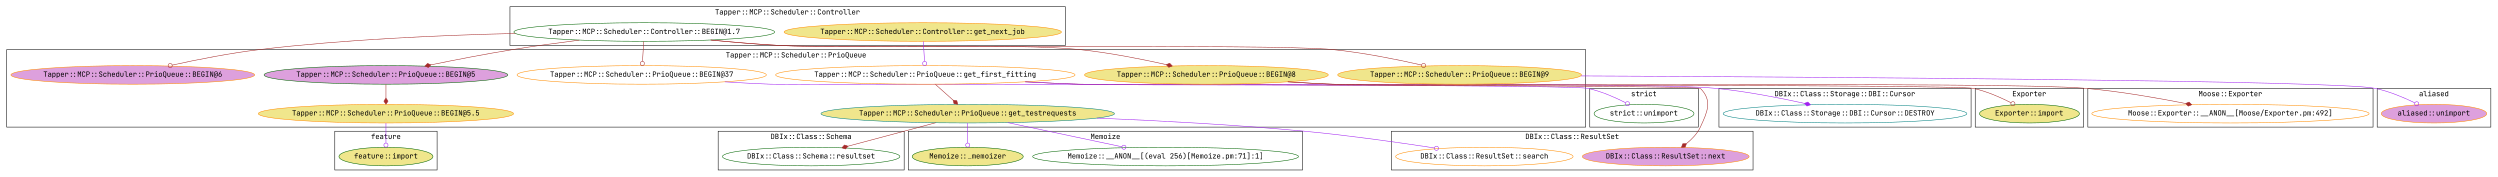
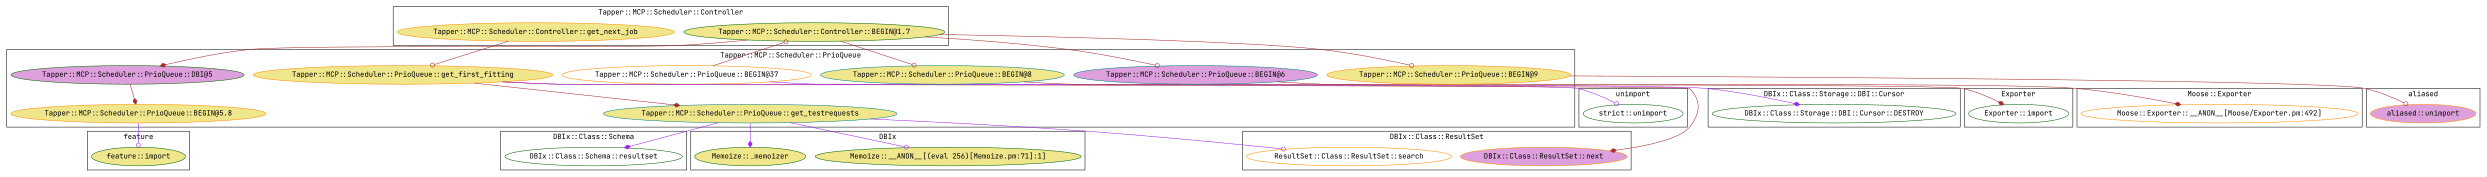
node "Tapper::MCP::Scheduler::Controller::BEGIN@1.7": fillcolor white -> khaki
edge "Tapper::MCP::Scheduler::Controller::BEGIN@1.7" -> "Tapper::MCP::Scheduler::PrioQueue::BEGIN@8": arrowhead diamond -> odot
edge "Tapper::MCP::Scheduler::Controller::BEGIN@1.7" -> "Tapper::MCP::Scheduler::PrioQueue::BEGIN@37": reversed
edge "Tapper::MCP::Scheduler::Controller::get_next_job" -> "Tapper::MCP::Scheduler::PrioQueue::get_first_fitting": color purple -> brown
node "Tapper::MCP::Scheduler::PrioQueue::BEGIN@6": color darkorange -> teal
node "Tapper::MCP::Scheduler::PrioQueue::BEGIN@5": label "Tapper::MCP::Scheduler::PrioQueue::BEGIN@5" -> "Tapper::MCP::Scheduler::PrioQueue::DBI@5"
node "Tapper::MCP::Scheduler::PrioQueue::get_first_fitting": fillcolor white -> khaki
node "Tapper::MCP::Scheduler::PrioQueue::BEGIN@8": color darkorange -> teal
edge "Tapper::MCP::Scheduler::PrioQueue::BEGIN@9" -> "aliased::unimport": color purple -> brown
edge "Tapper::MCP::Scheduler::PrioQueue::BEGIN@8" -> "Exporter::import": arrowhead odot -> diamond
edge "Tapper::MCP::Scheduler::PrioQueue::BEGIN@8" -> "Moose::Exporter::__ANON__[Moose/Exporter.pm:492]": now "Tapper::MCP::Scheduler::PrioQueue::BEGIN@6" -> "Moose::Exporter::__ANON__[Moose/Exporter.pm:492]"
cluster "strict": label "strict" -> "unimport"
node "Tapper::MCP::Scheduler::PrioQueue::BEGIN@5.5": label "Tapper::MCP::Scheduler::PrioQueue::BEGIN@5.5" -> "Tapper::MCP::Scheduler::PrioQueue::BEGIN@5.8"
node "DBIx::Class::Storage::DBI::Cursor::DESTROY": color teal -> darkgreen
node "Exporter::import": fillcolor khaki -> white
edge "Tapper::MCP::Scheduler::PrioQueue::get_testrequests" -> "DBIx::Class::Schema::resultset": color brown -> purple
edge "Tapper::MCP::Scheduler::PrioQueue::get_testrequests" -> "Memoize::_memoizer": arrowhead odot -> diamond
cluster "Memoize": label "Memoize" -> "DBIx"
node "Memoize::__ANON__[(eval 256)[Memoize.pm:71]:1]": fillcolor white -> khaki
node "DBIx::Class::ResultSet::search": label "DBIx::Class::ResultSet::search" -> "ResultSet::Class::ResultSet::search"
